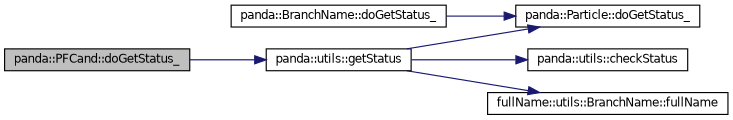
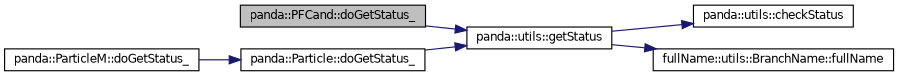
node "panda::BranchName::doGetStatus_": label "panda::BranchName::doGetStatus_" -> "panda::ParticleM::doGetStatus_"
edge "panda::utils::getStatus" -> "panda::Particle::doGetStatus_": reversed
